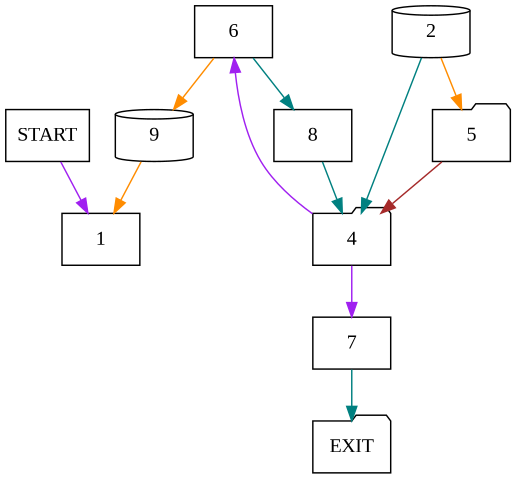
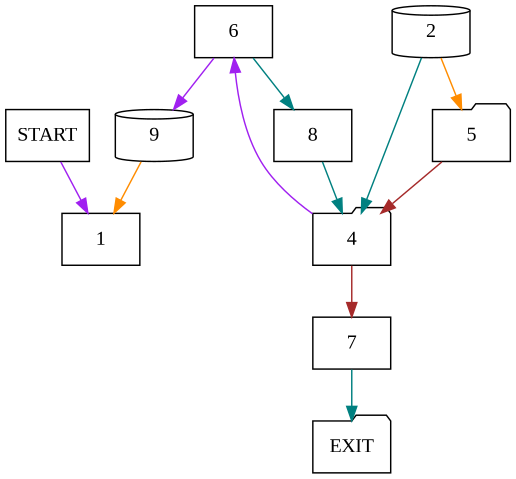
edge "6" -> "9": color darkorange -> purple
edge "4" -> "7": color purple -> brown
